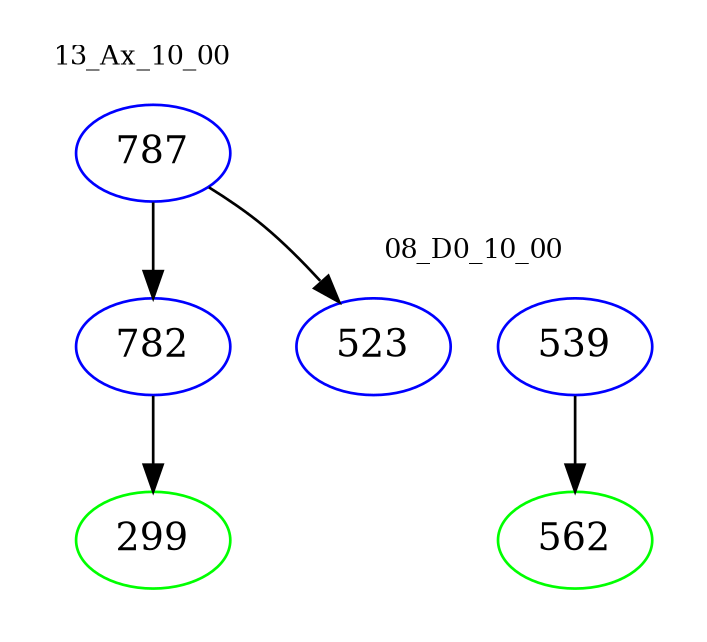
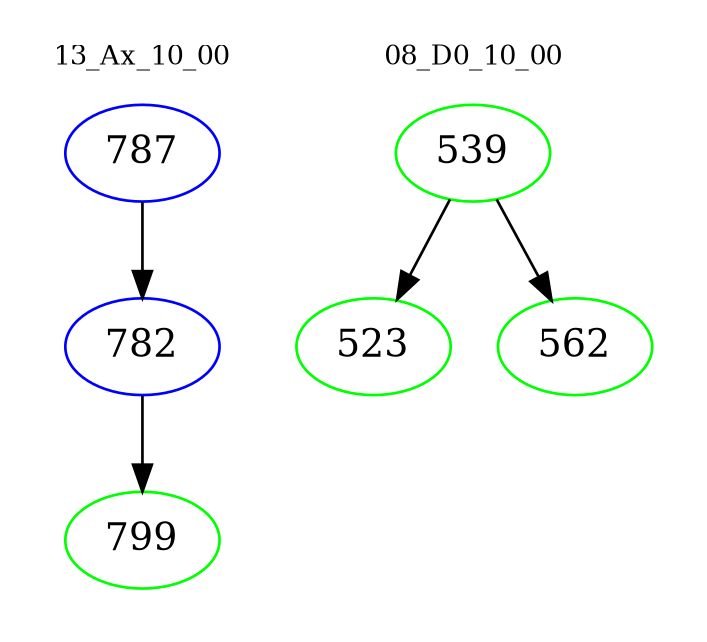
edge "787" -> "523": now "539" -> "523"
node "523": color blue -> green
node "539": color blue -> green
node "299": label "299" -> "799"
